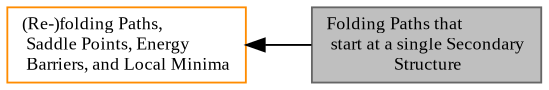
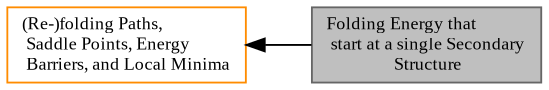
node "Folding Paths that start at a single Secondary Structure": label "Folding Paths that start at a single Secondary Structure" -> "Folding Energy that start at a single Secondary Structure"
